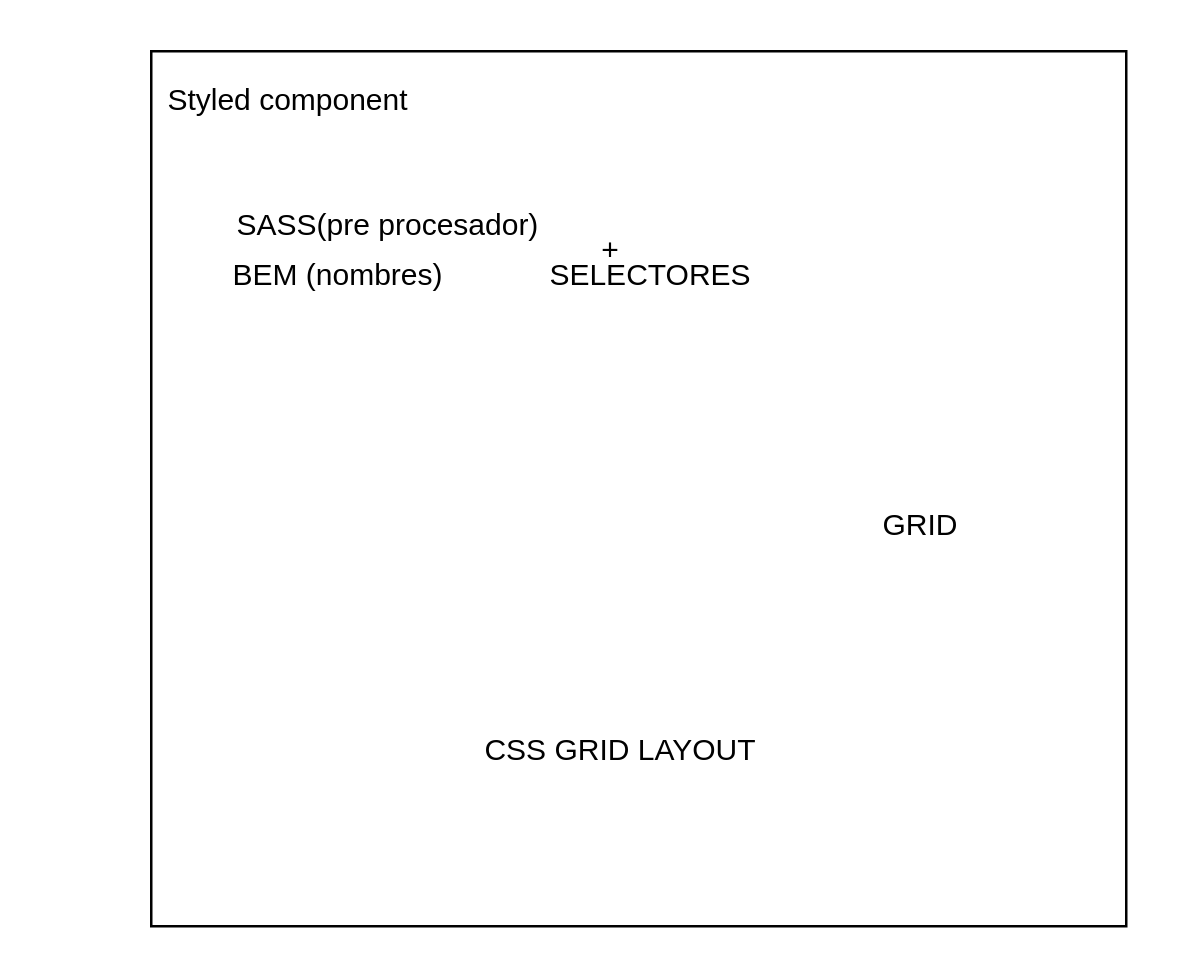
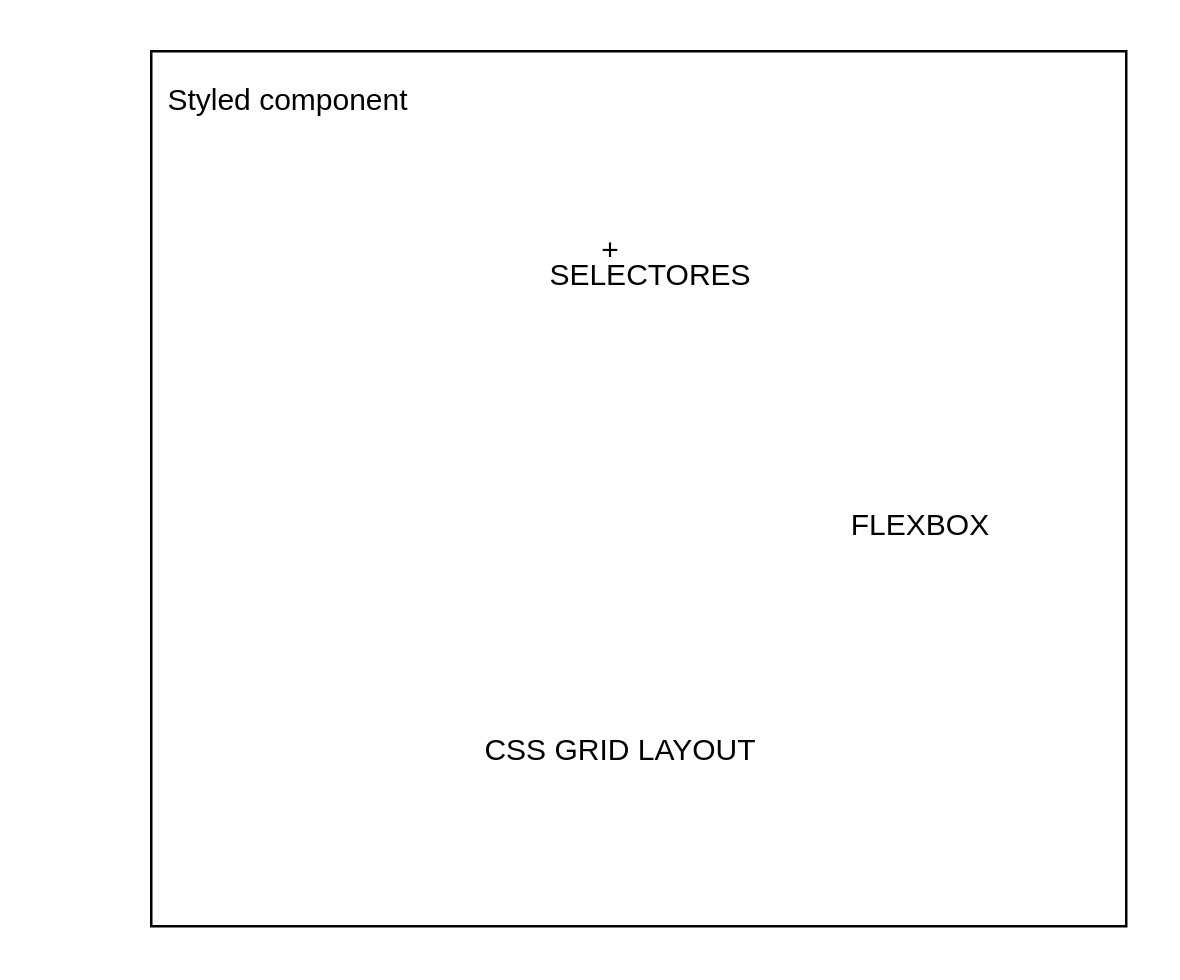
node "SASS(pre procesador)": removed
node "BEM (nombres)": removed
node "GRID": label "GRID" -> "FLEXBOX"
